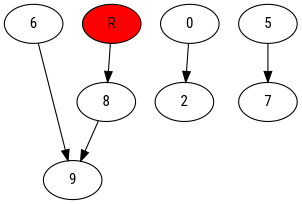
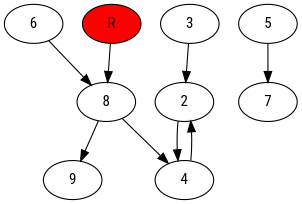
node "0": label "0" -> "3"
edge "6" -> "9": now "6" -> "8"
node "4": added
